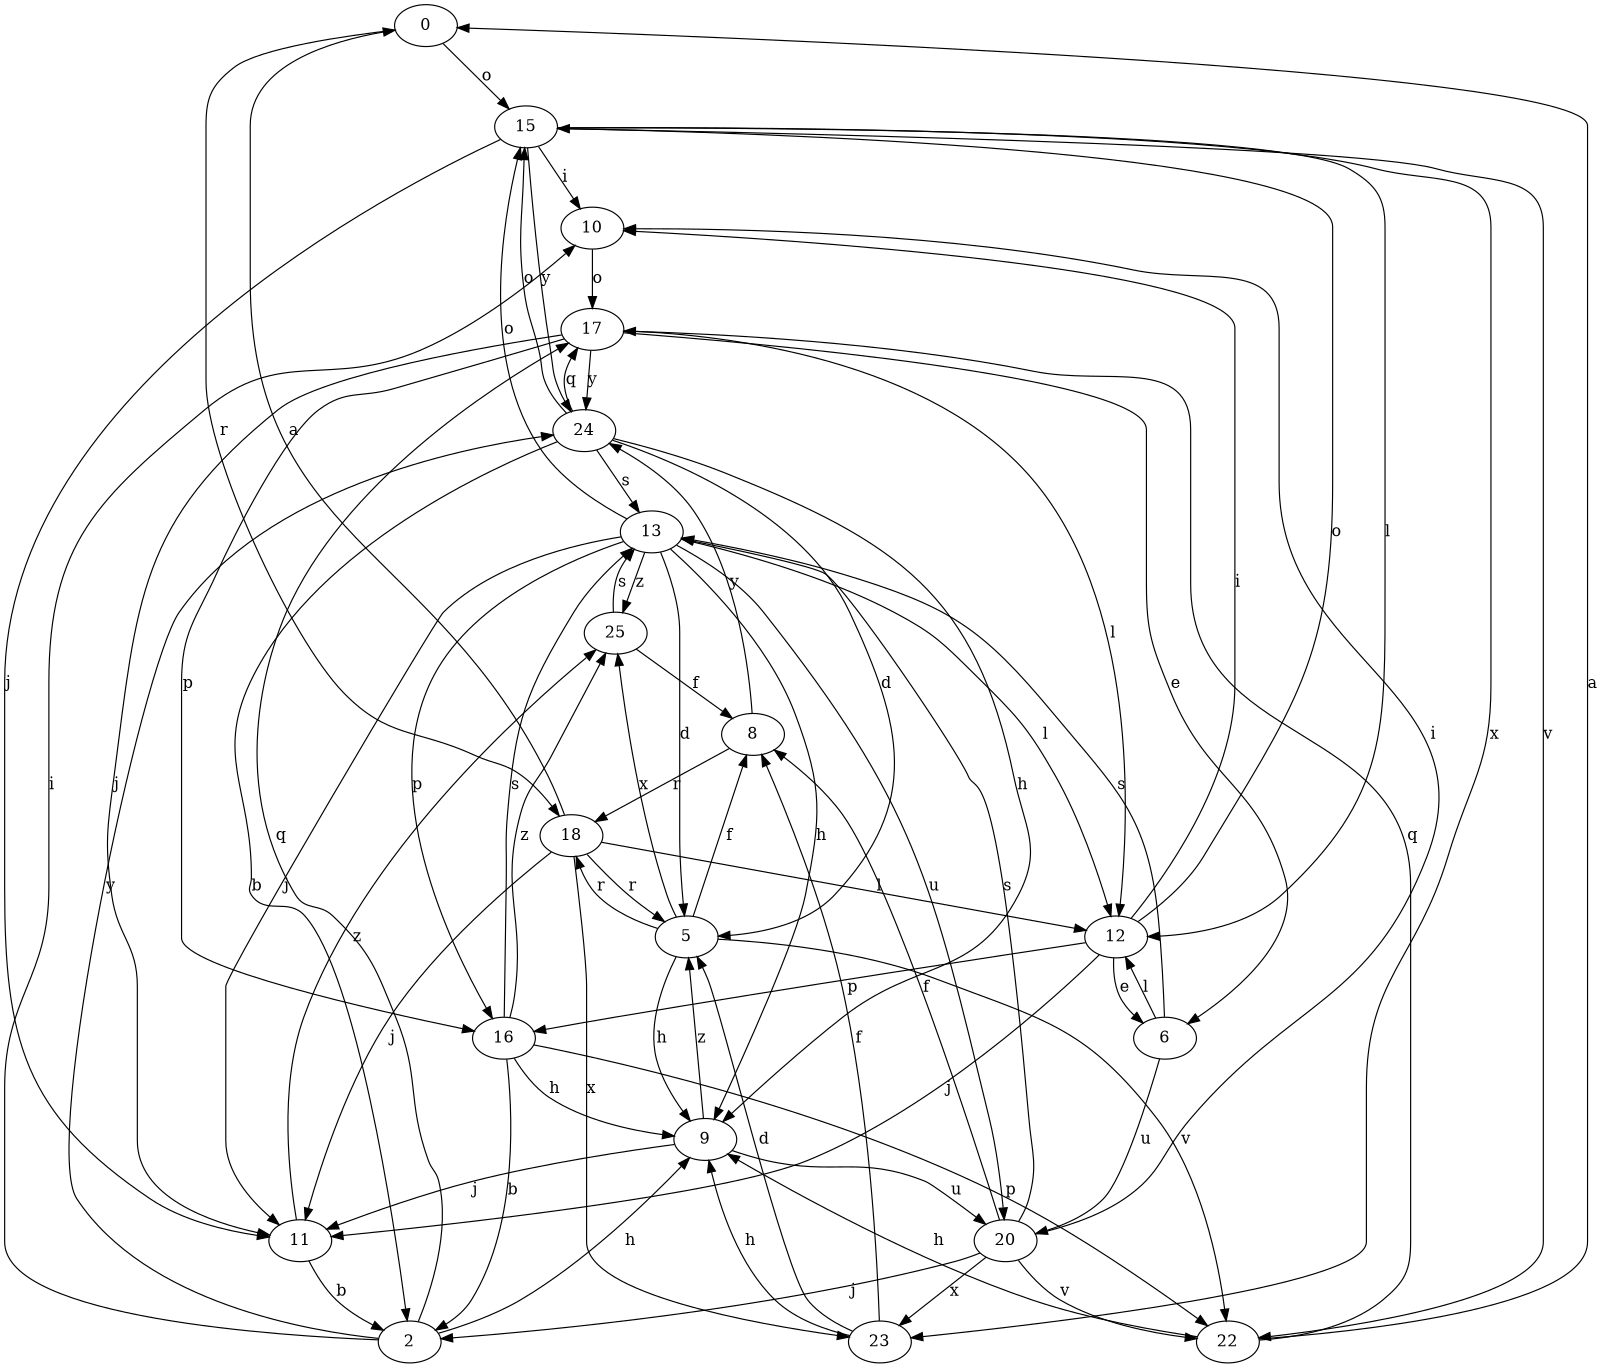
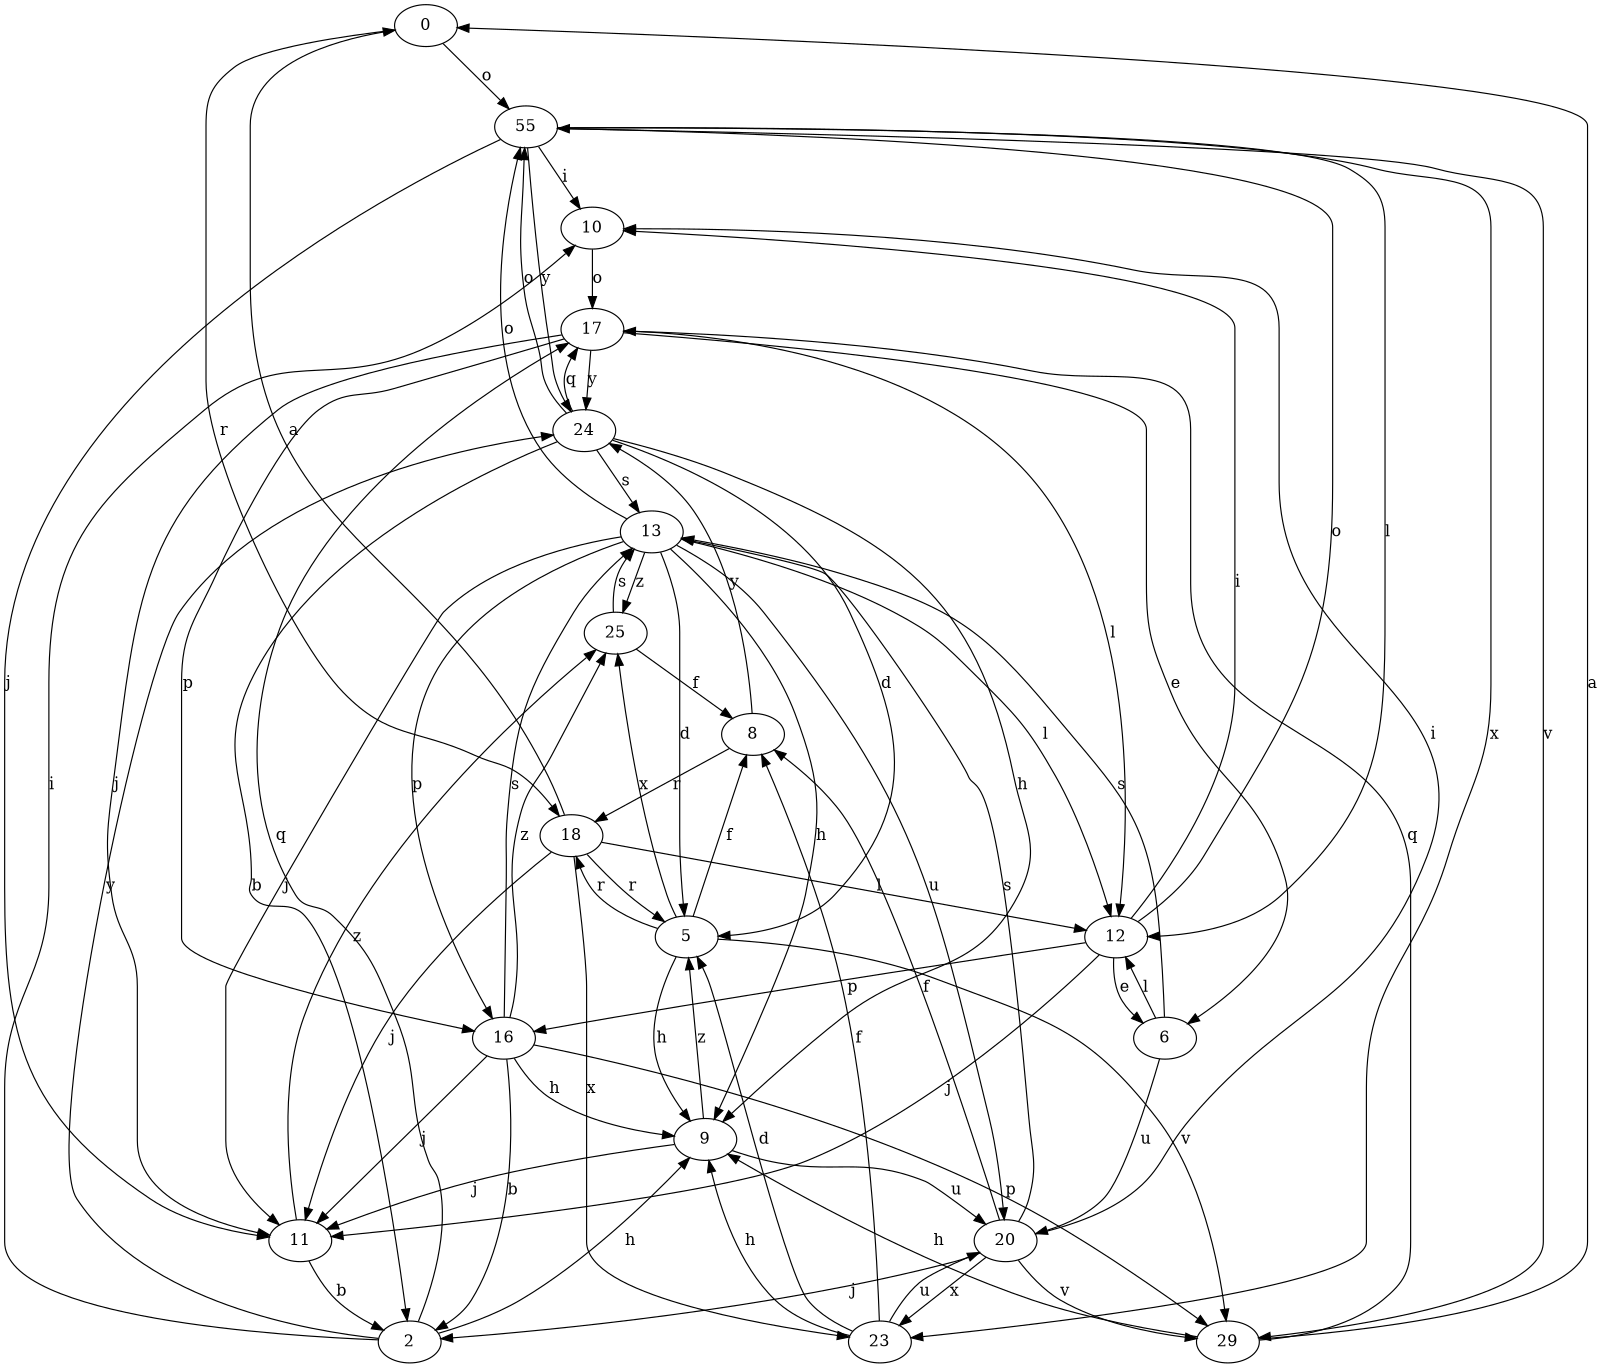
node "15": label "15" -> "55"
edge "16" -> "11": added, label "j"
edge "23" -> "20": added, label "u"
node "22": label "22" -> "29"
